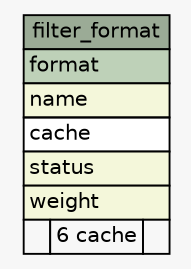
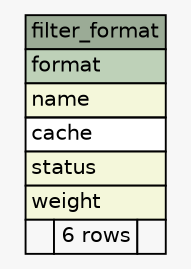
node "filter_format": text "6 cache" -> "6 rows"
